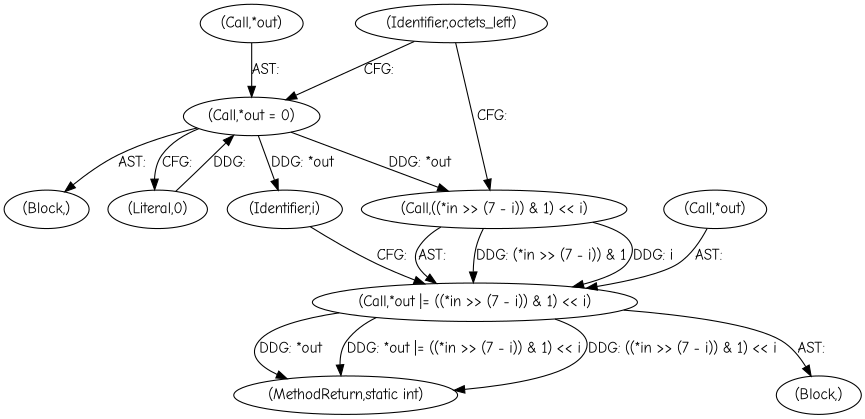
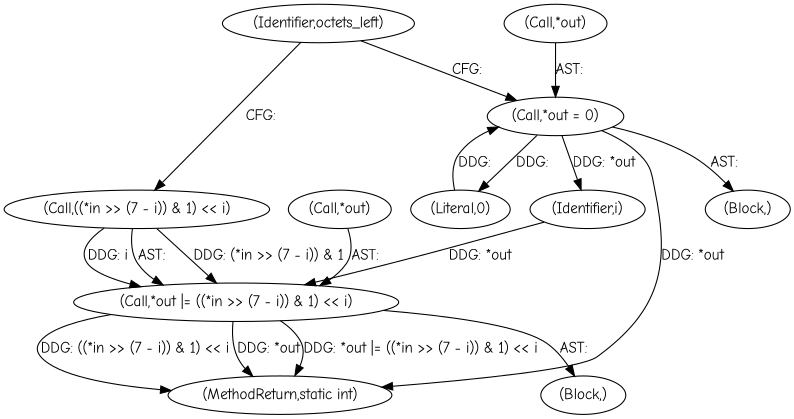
edge "(Call,*out = 0)" -> "(Call,((*in >> (7 - i)) & 1) << i)": now "(Call,*out = 0)" -> "(MethodReturn,static int)"
edge "(Call,*out = 0)" -> "(Literal,0)": label "CFG: " -> "DDG: "
edge "(Identifier,i)" -> "(Call,*out |= ((*in >> (7 - i)) & 1) << i)": label "CFG: " -> "DDG: *out"
